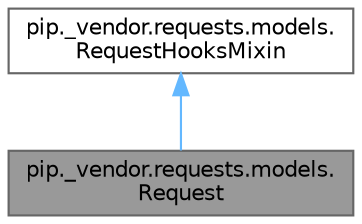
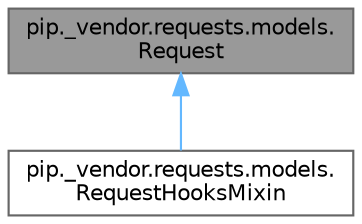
edge "pip._vendor.requests.models. Request" -> "pip._vendor.requests.models. RequestHooksMixin": reversed
